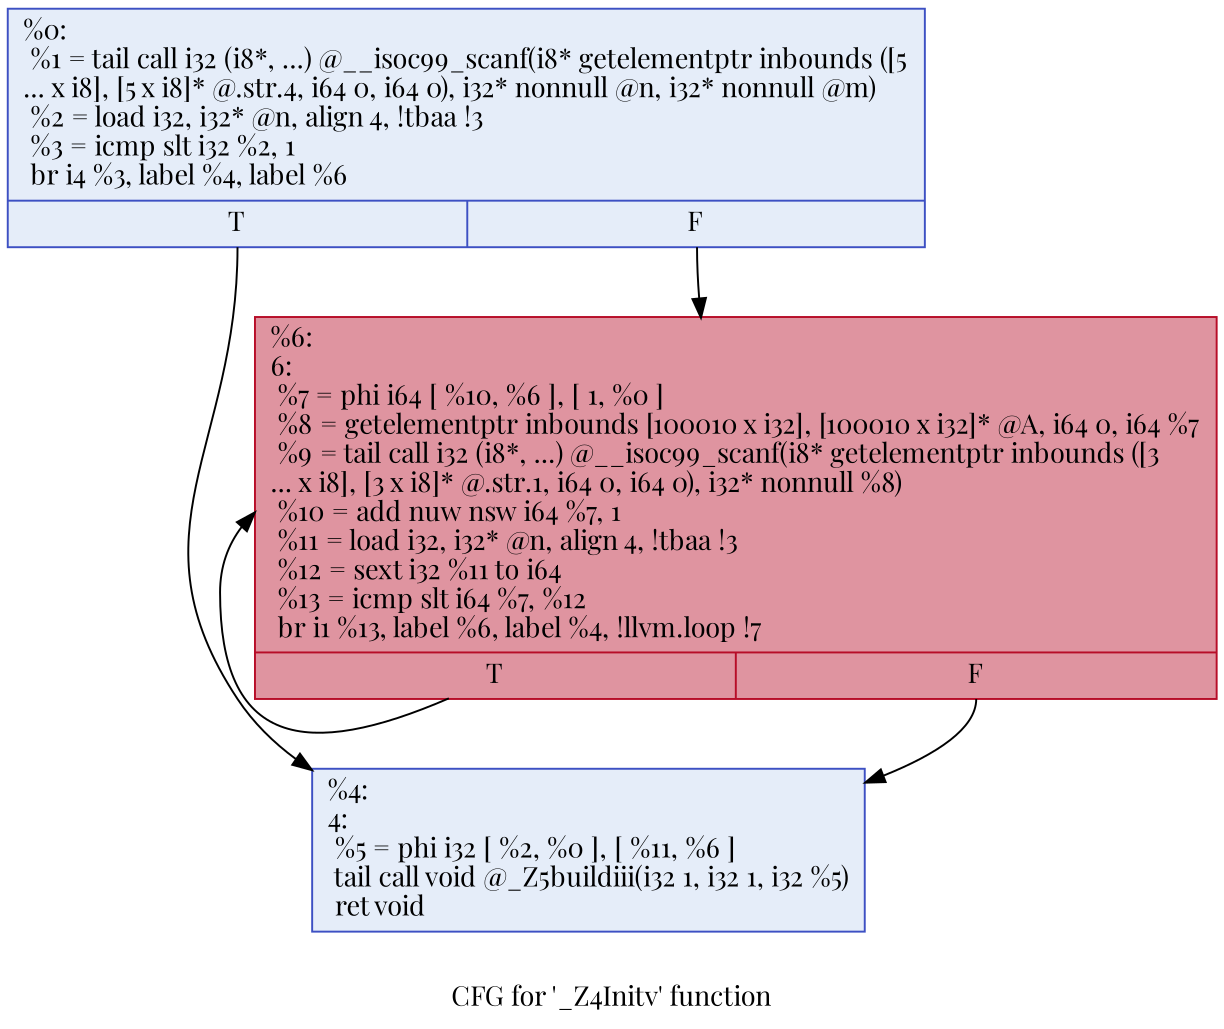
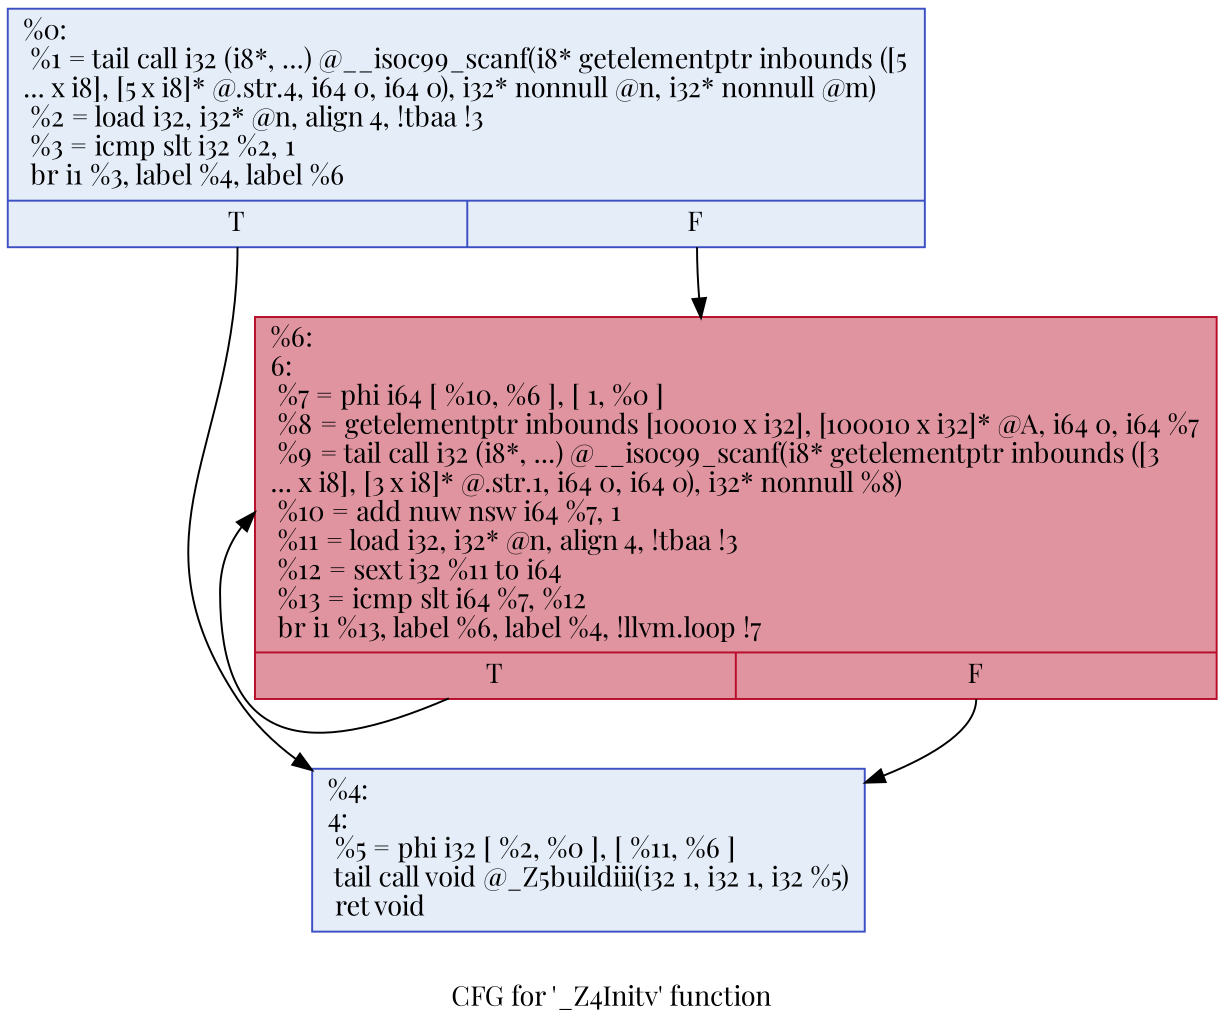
node "%0:": text "br i4 %3, label %4, label %6" -> "br i1 %3, label %4, label %6"
